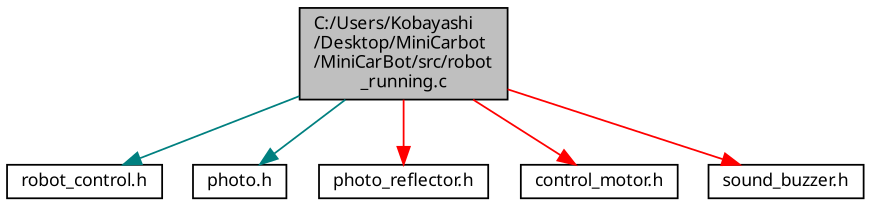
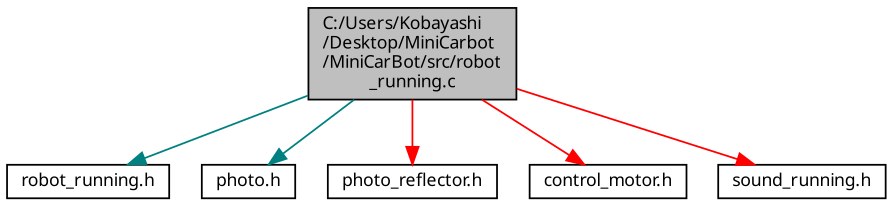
node "robot_control.h": label "robot_control.h" -> "robot_running.h"
node "sound_buzzer.h": label "sound_buzzer.h" -> "sound_running.h"
